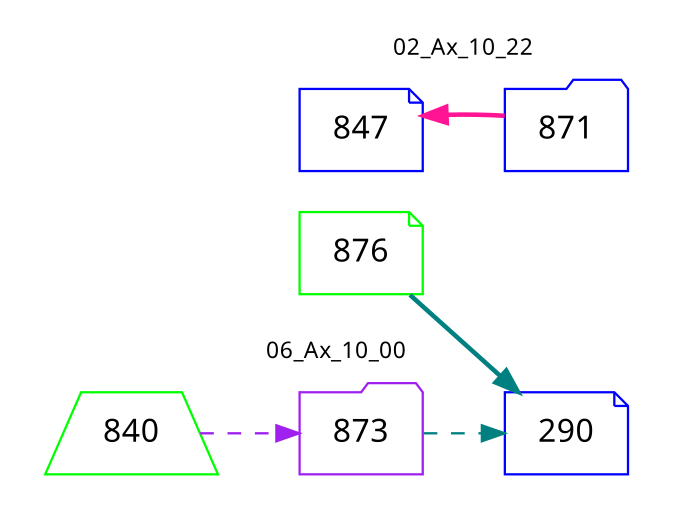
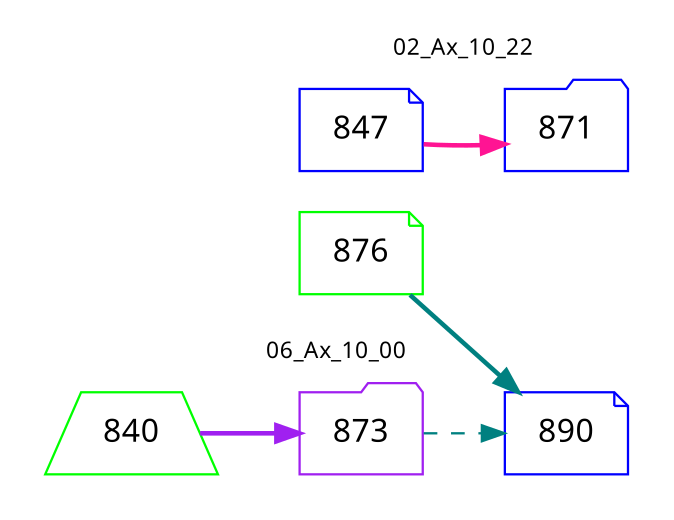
edge "871" -> "847": reversed
edge "840" -> "873": style dashed -> bold
node "290": label "290" -> "890"
